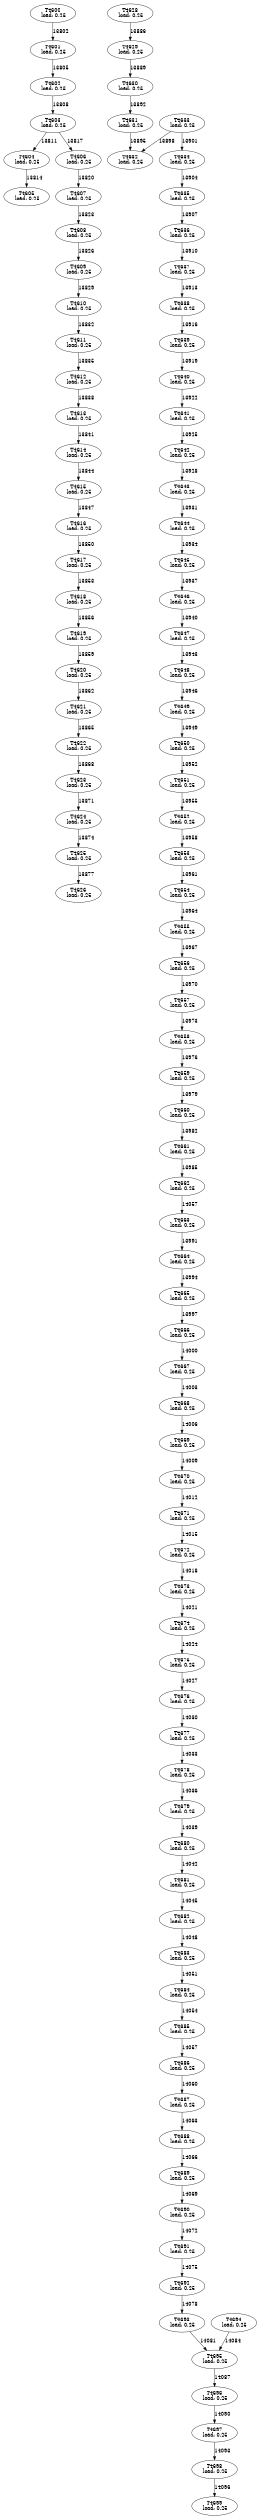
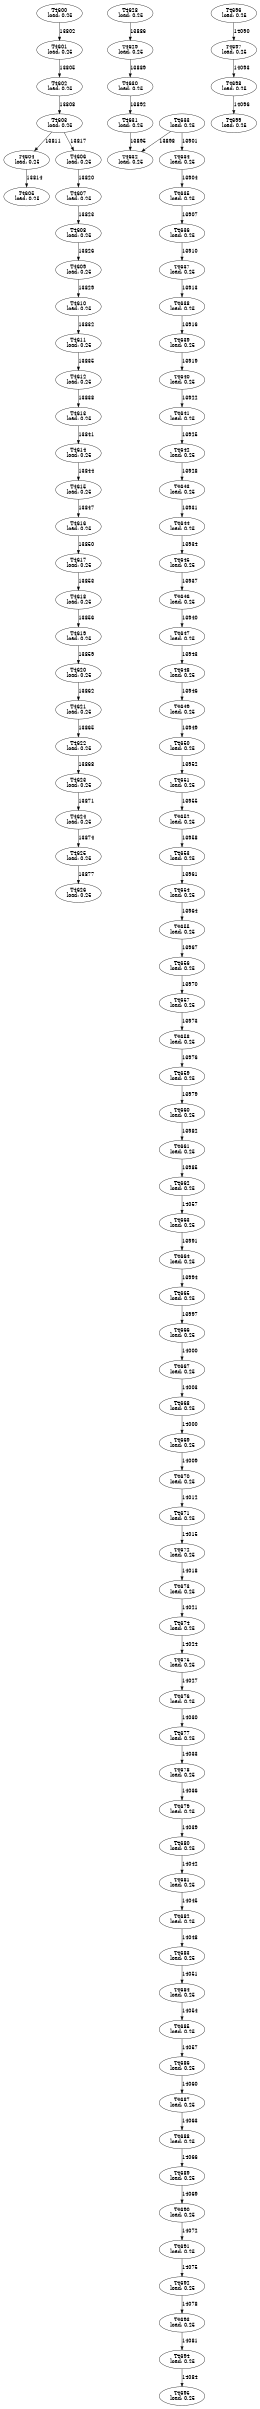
edge "T4668 load: 0.25" -> "T4669 load: 0.25": label "14006" -> "14000"
edge "T4693 load: 0.25" -> "T4695 load: 0.25": now "T4693 load: 0.25" -> "T4694 load: 0.25"
edge "T4695 load: 0.25" -> "T4696 load: 0.25": removed, label "14087"
